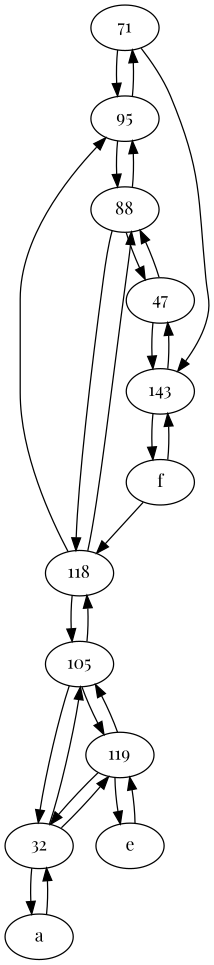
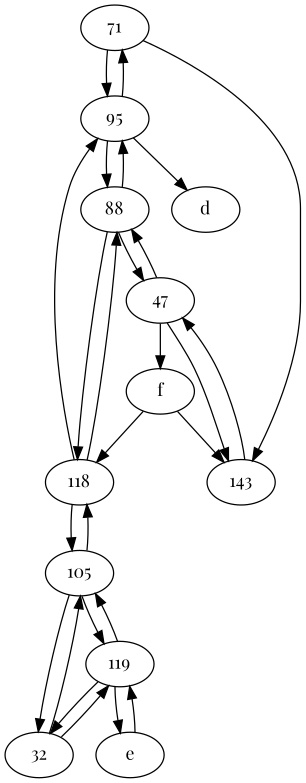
node "d": added
edge "143" -> "f": now "47" -> "f"
node "a": removed
